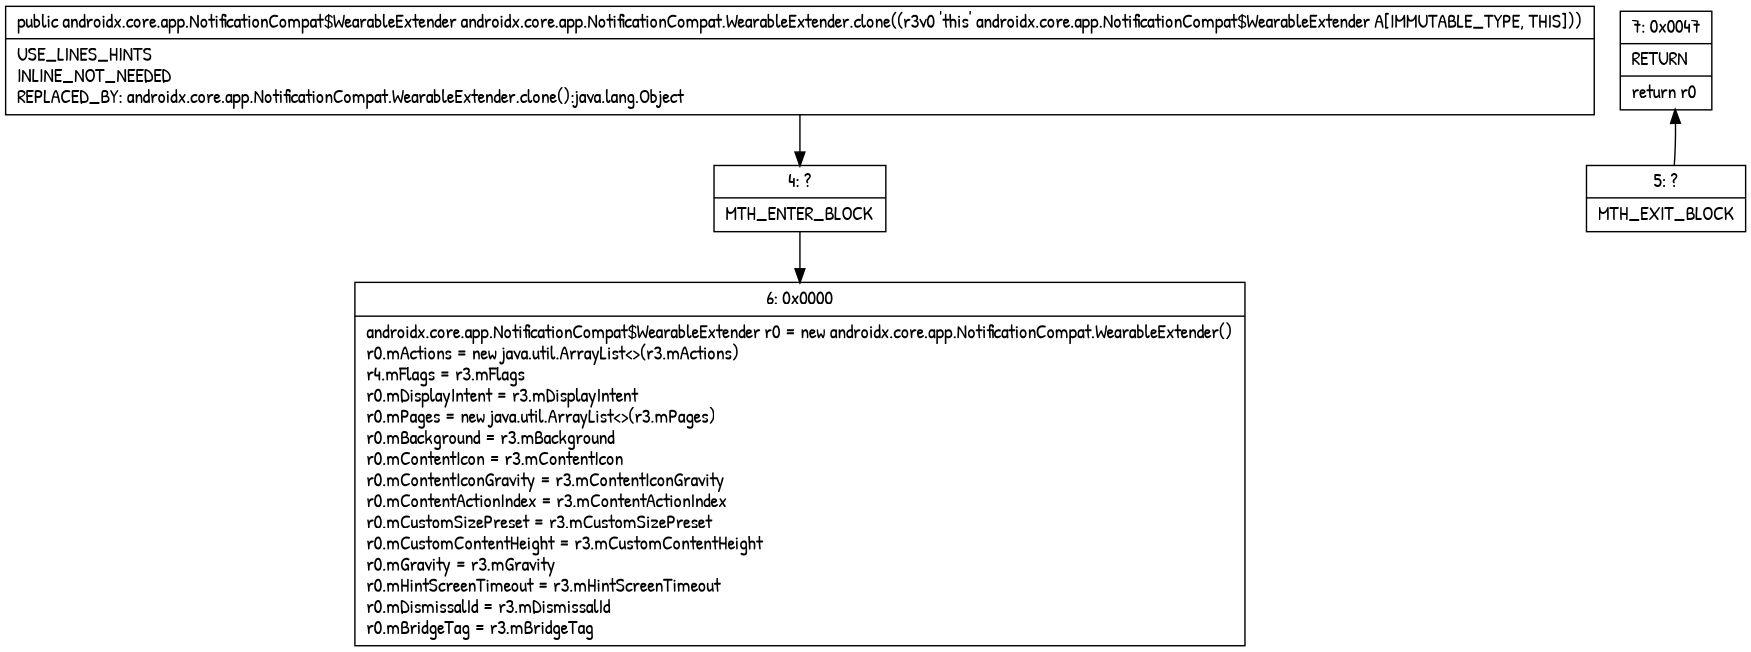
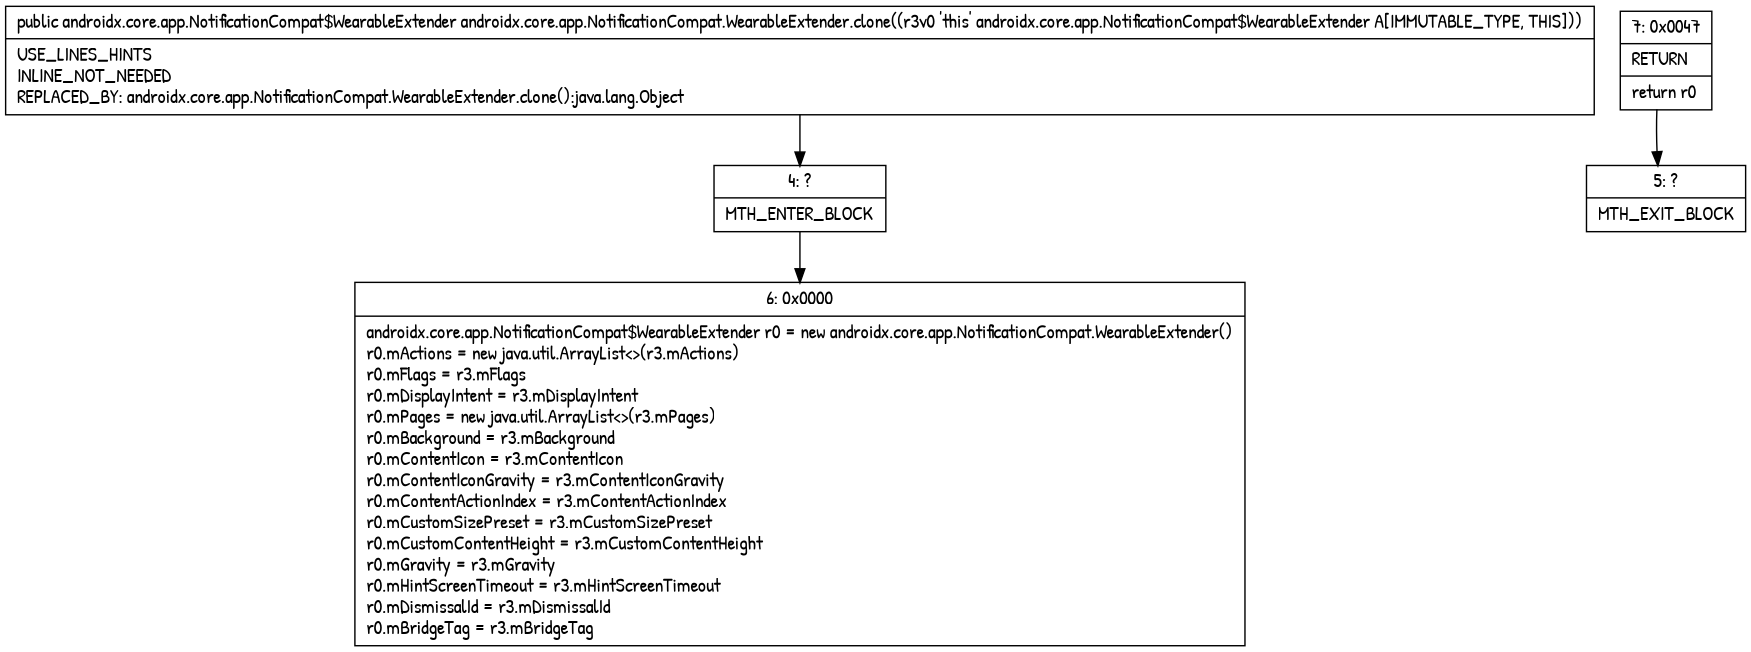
edge "5: ?" -> "7: 0x0047": reversed
node "6: 0x0000": text "r4.mFlags = r3.mFlags" -> "r0.mFlags = r3.mFlags"
